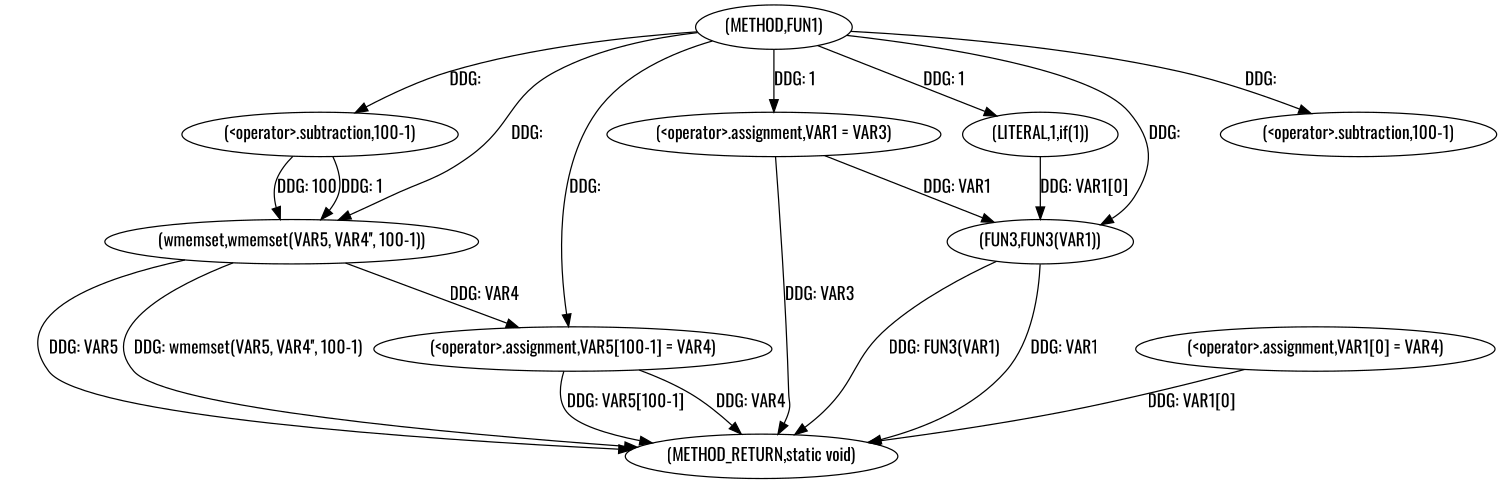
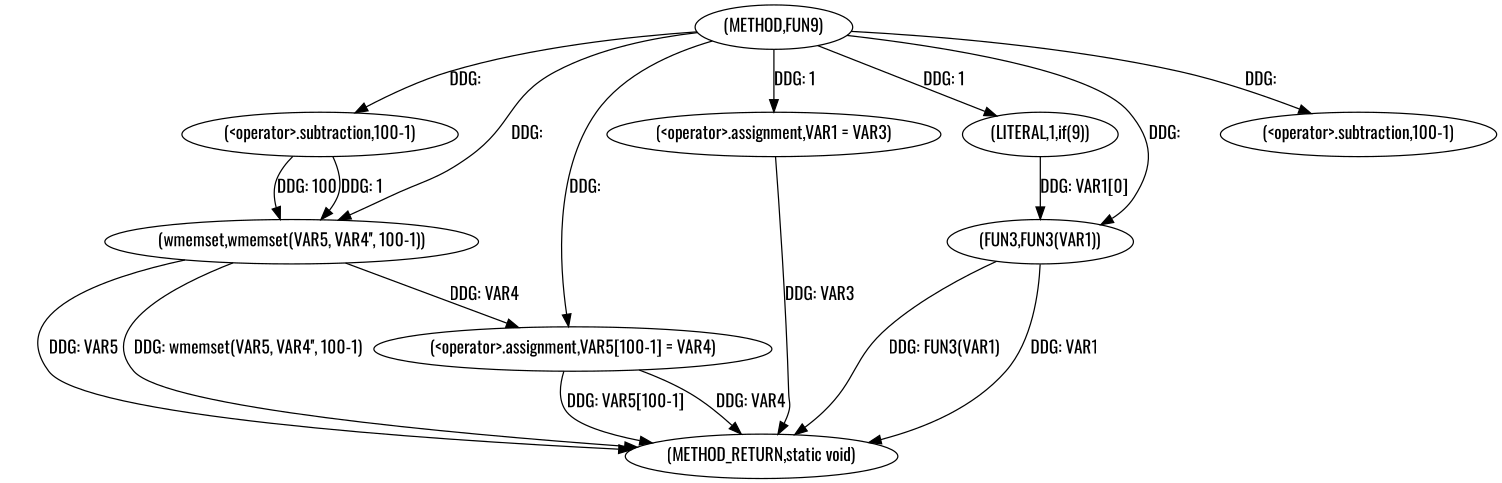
node "(METHOD,FUN1)": label "(METHOD,FUN1)" -> "(METHOD,FUN9)"
node "(LITERAL,1,if(1))": label "(LITERAL,1,if(1))" -> "(LITERAL,1,if(9))"
edge "(<operator>.assignment,VAR1 = VAR3)" -> "(FUN3,FUN3(VAR1))": removed, label "DDG: VAR1"
node "(<operator>.assignment,VAR1[0] = VAR4)": removed
